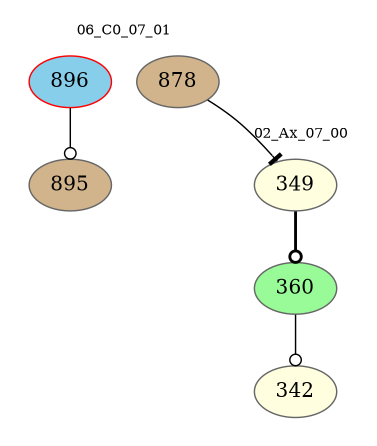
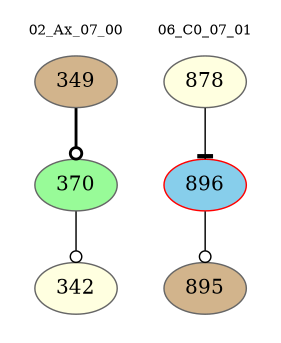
node "878": fillcolor tan -> lightyellow
edge "878" -> "349": now "878" -> "896"
node "349": fillcolor lightyellow -> tan
node "360": label "360" -> "370"
